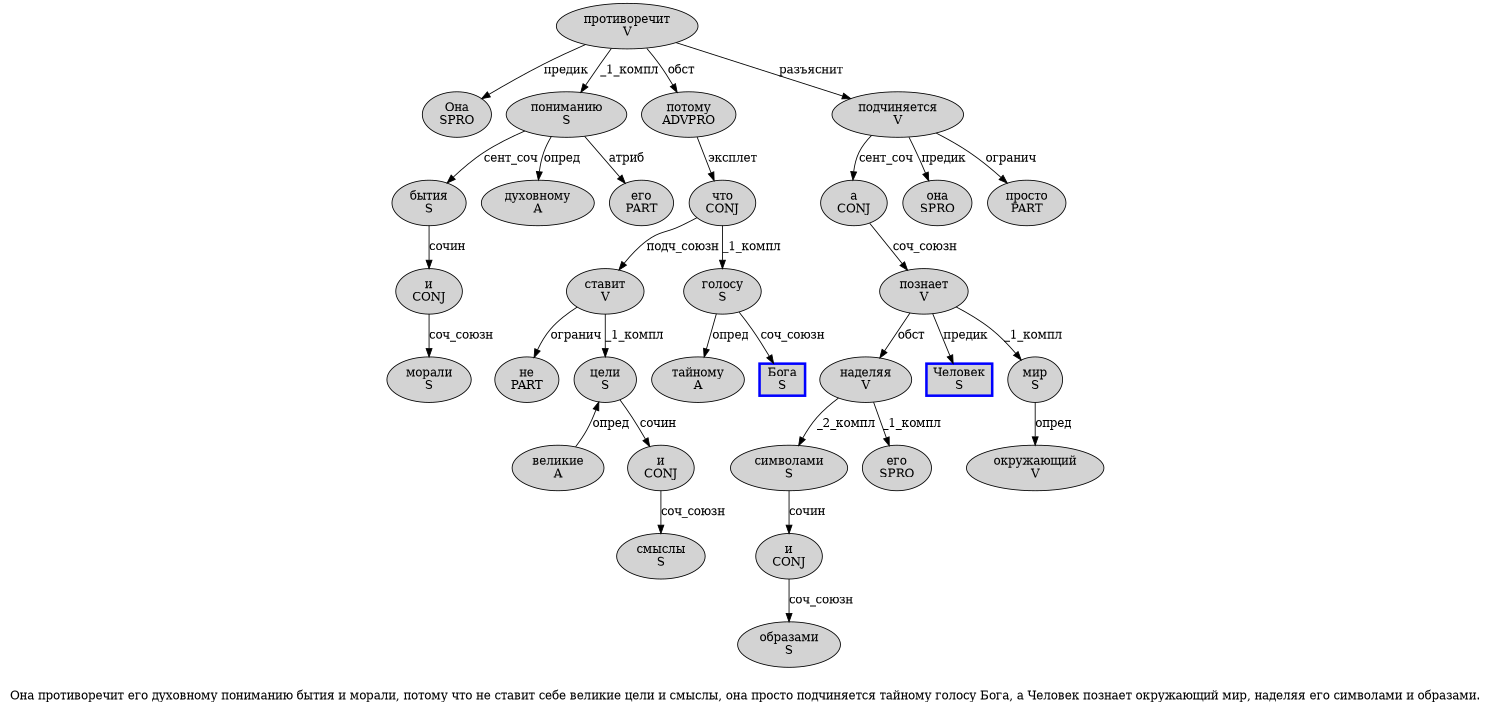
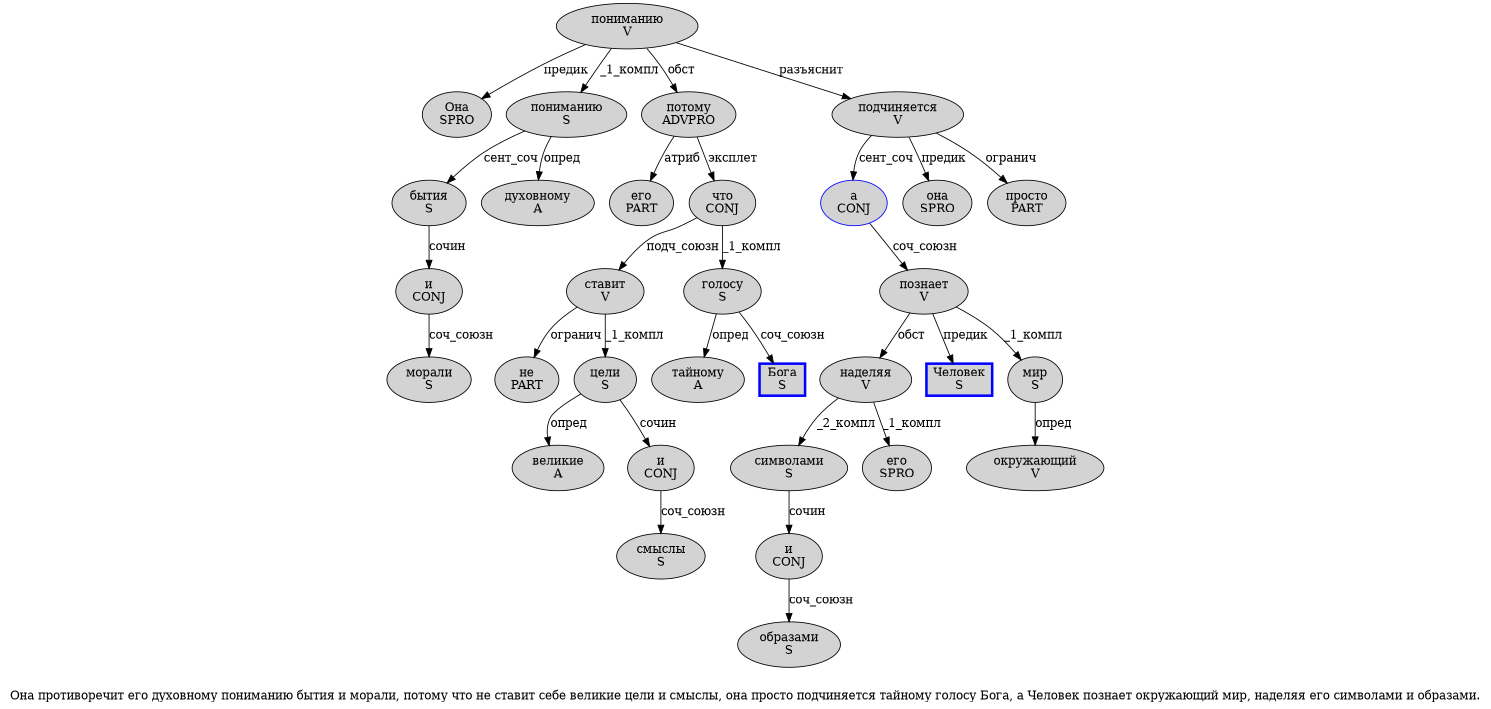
node "противоречит V": label "противоречит V" -> "пониманию V"
edge "пониманию S" -> "его PART": now "потому ADVPRO" -> "его PART"
node "а CONJ": color black -> blue
edge "великие A" -> "цели S": reversed
